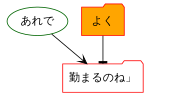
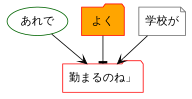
node "学校が": added
